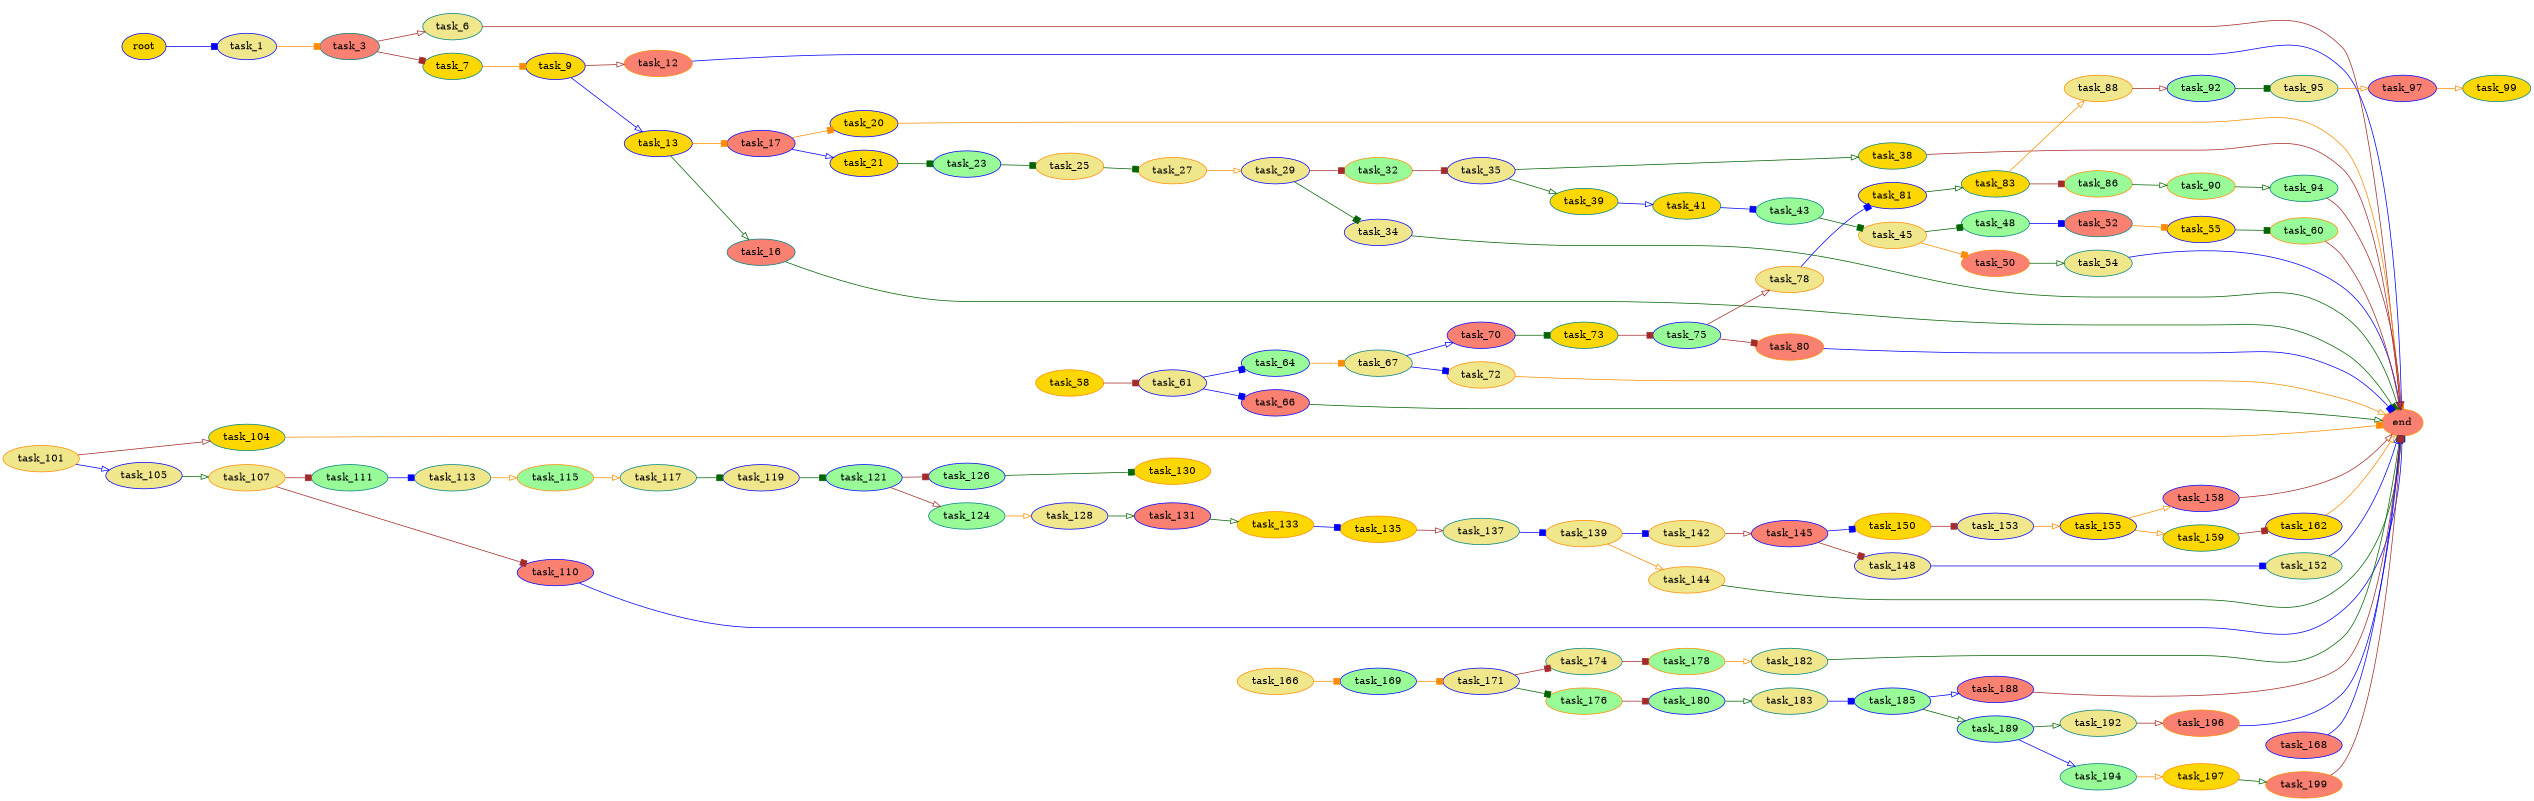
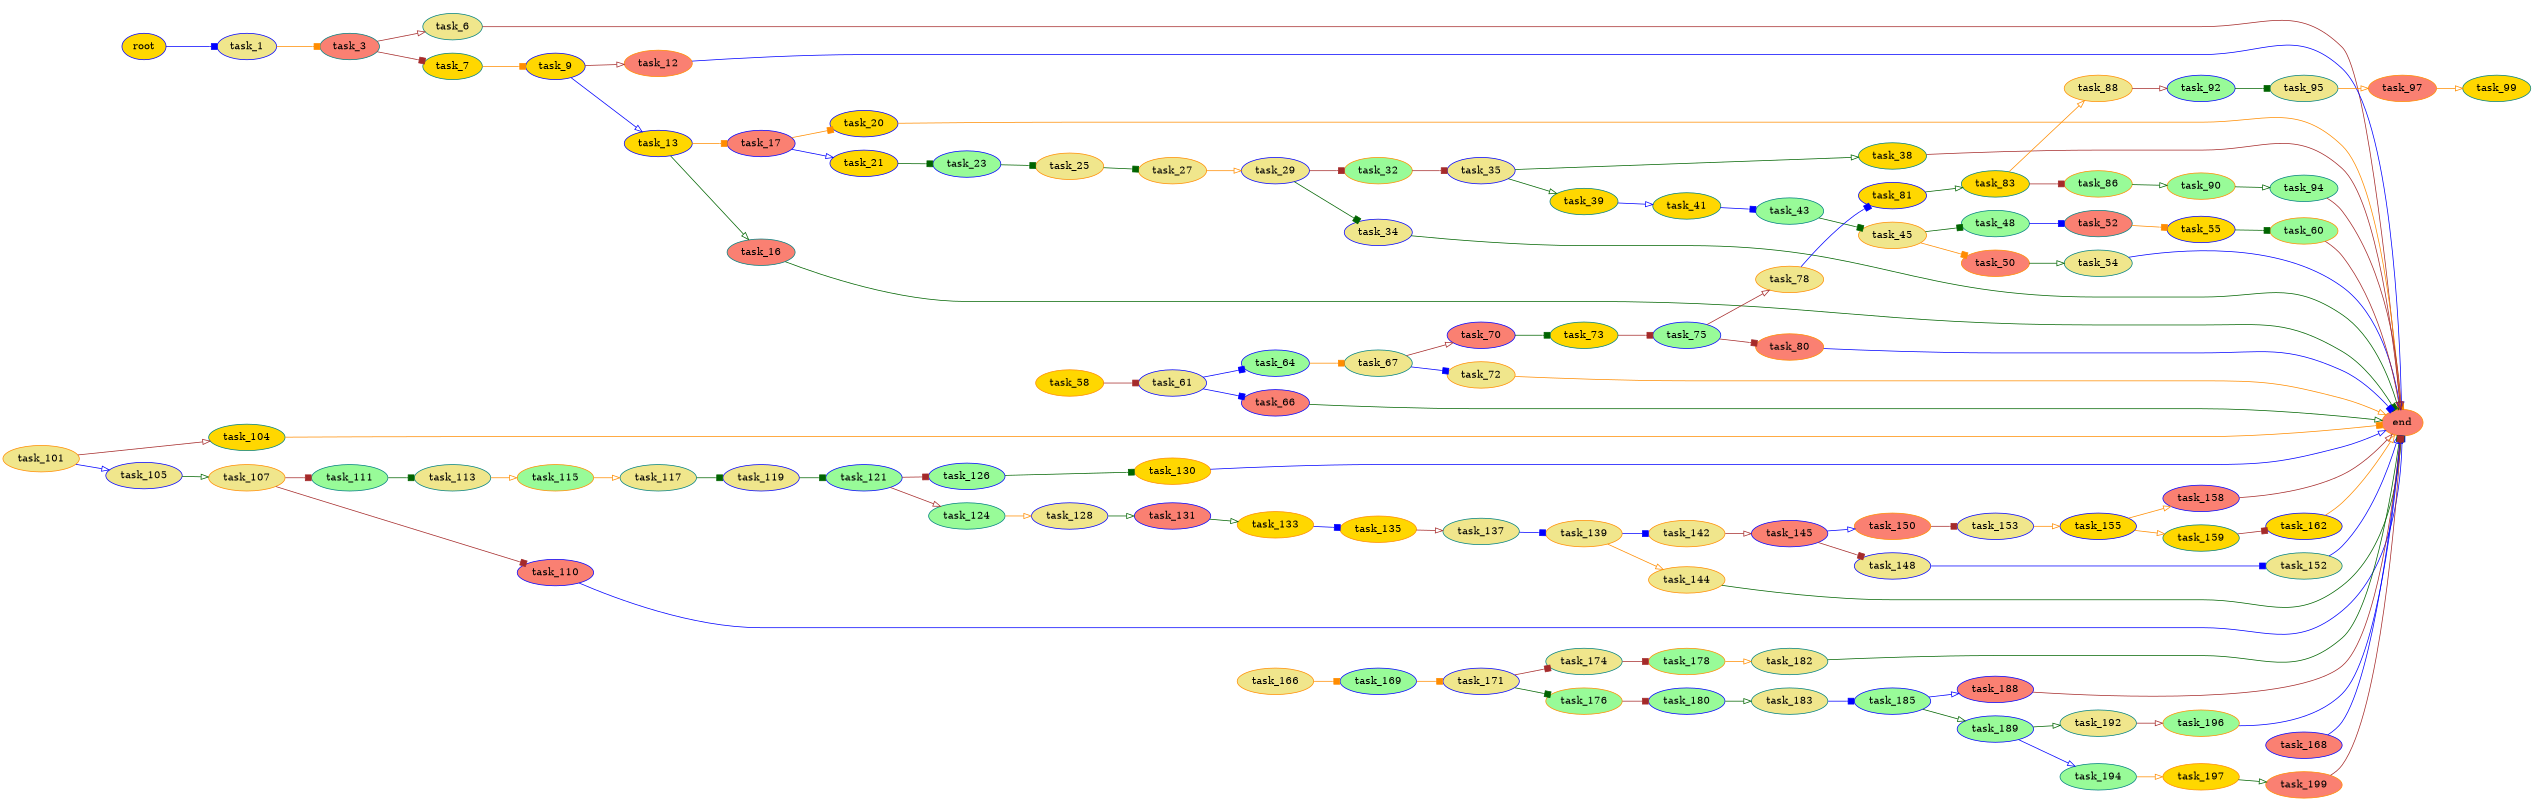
node "task_97": color blue -> darkorange
edge "task_67" -> "task_70": color blue -> brown
edge "task_130" -> "end": added
edge "task_111" -> "task_113": color blue -> darkgreen
node "task_150": fillcolor gold -> salmon
edge "task_145" -> "task_150": arrowhead box -> onormal
node "task_196": fillcolor salmon -> palegreen
